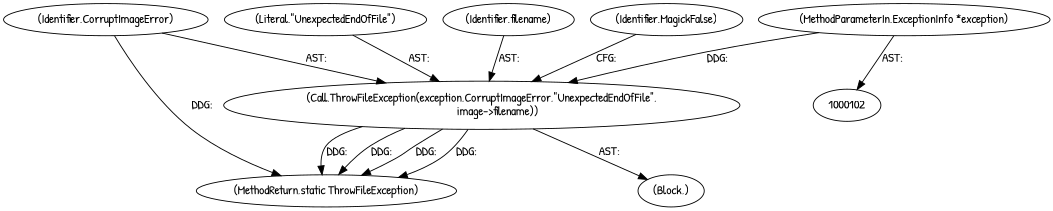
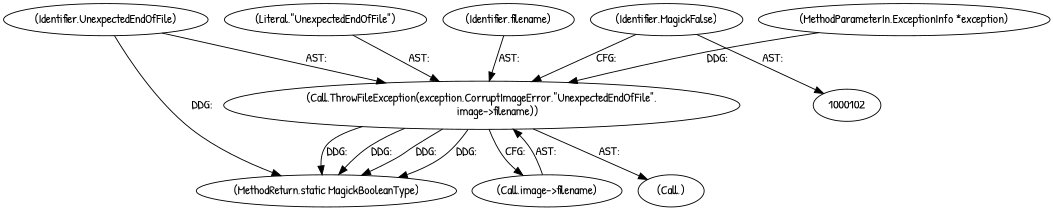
node "(Identifier,CorruptImageError)": label "(Identifier,CorruptImageError)" -> "(Identifier,UnexpectedEndOfFile)"
edge "(MethodParameterIn,ExceptionInfo *exception)" -> "1000102": now "(Identifier,MagickFalse)" -> "1000102"
node "(MethodReturn,static ThrowFileException)": label "(MethodReturn,static ThrowFileException)" -> "(MethodReturn,static MagickBooleanType)"
node "(Call,image->filename)": added
node "(Block,)": label "(Block,)" -> "(Call,)"
